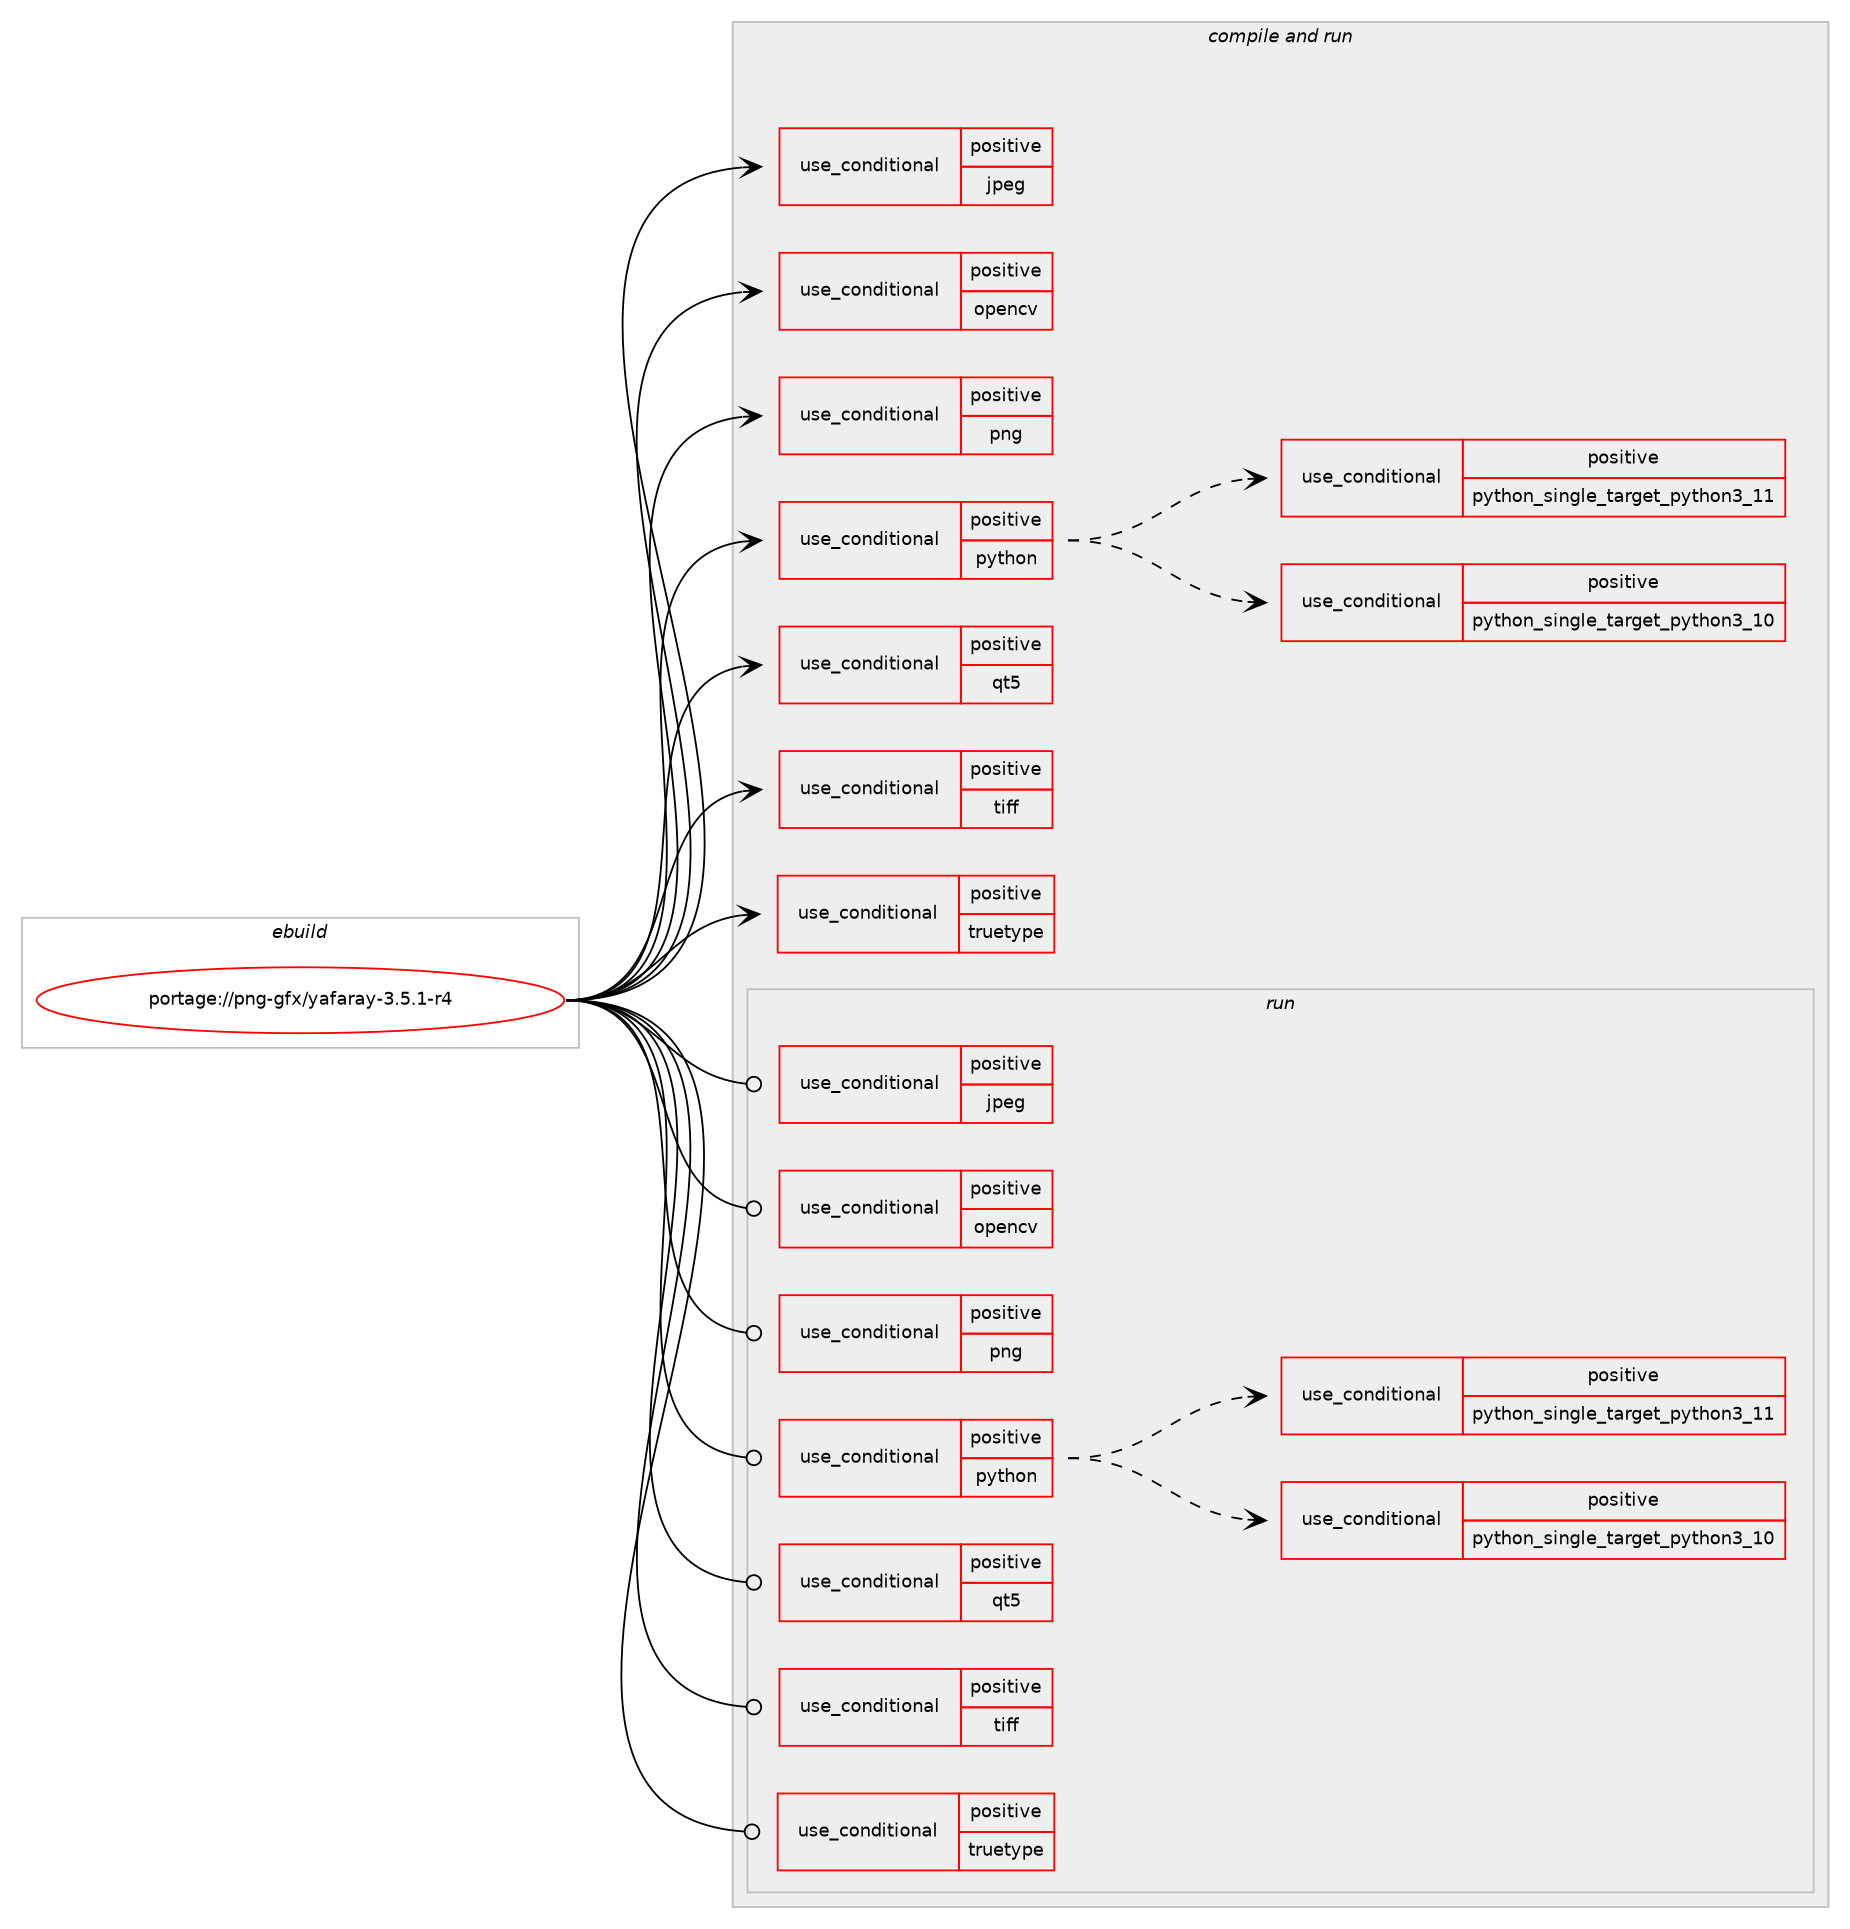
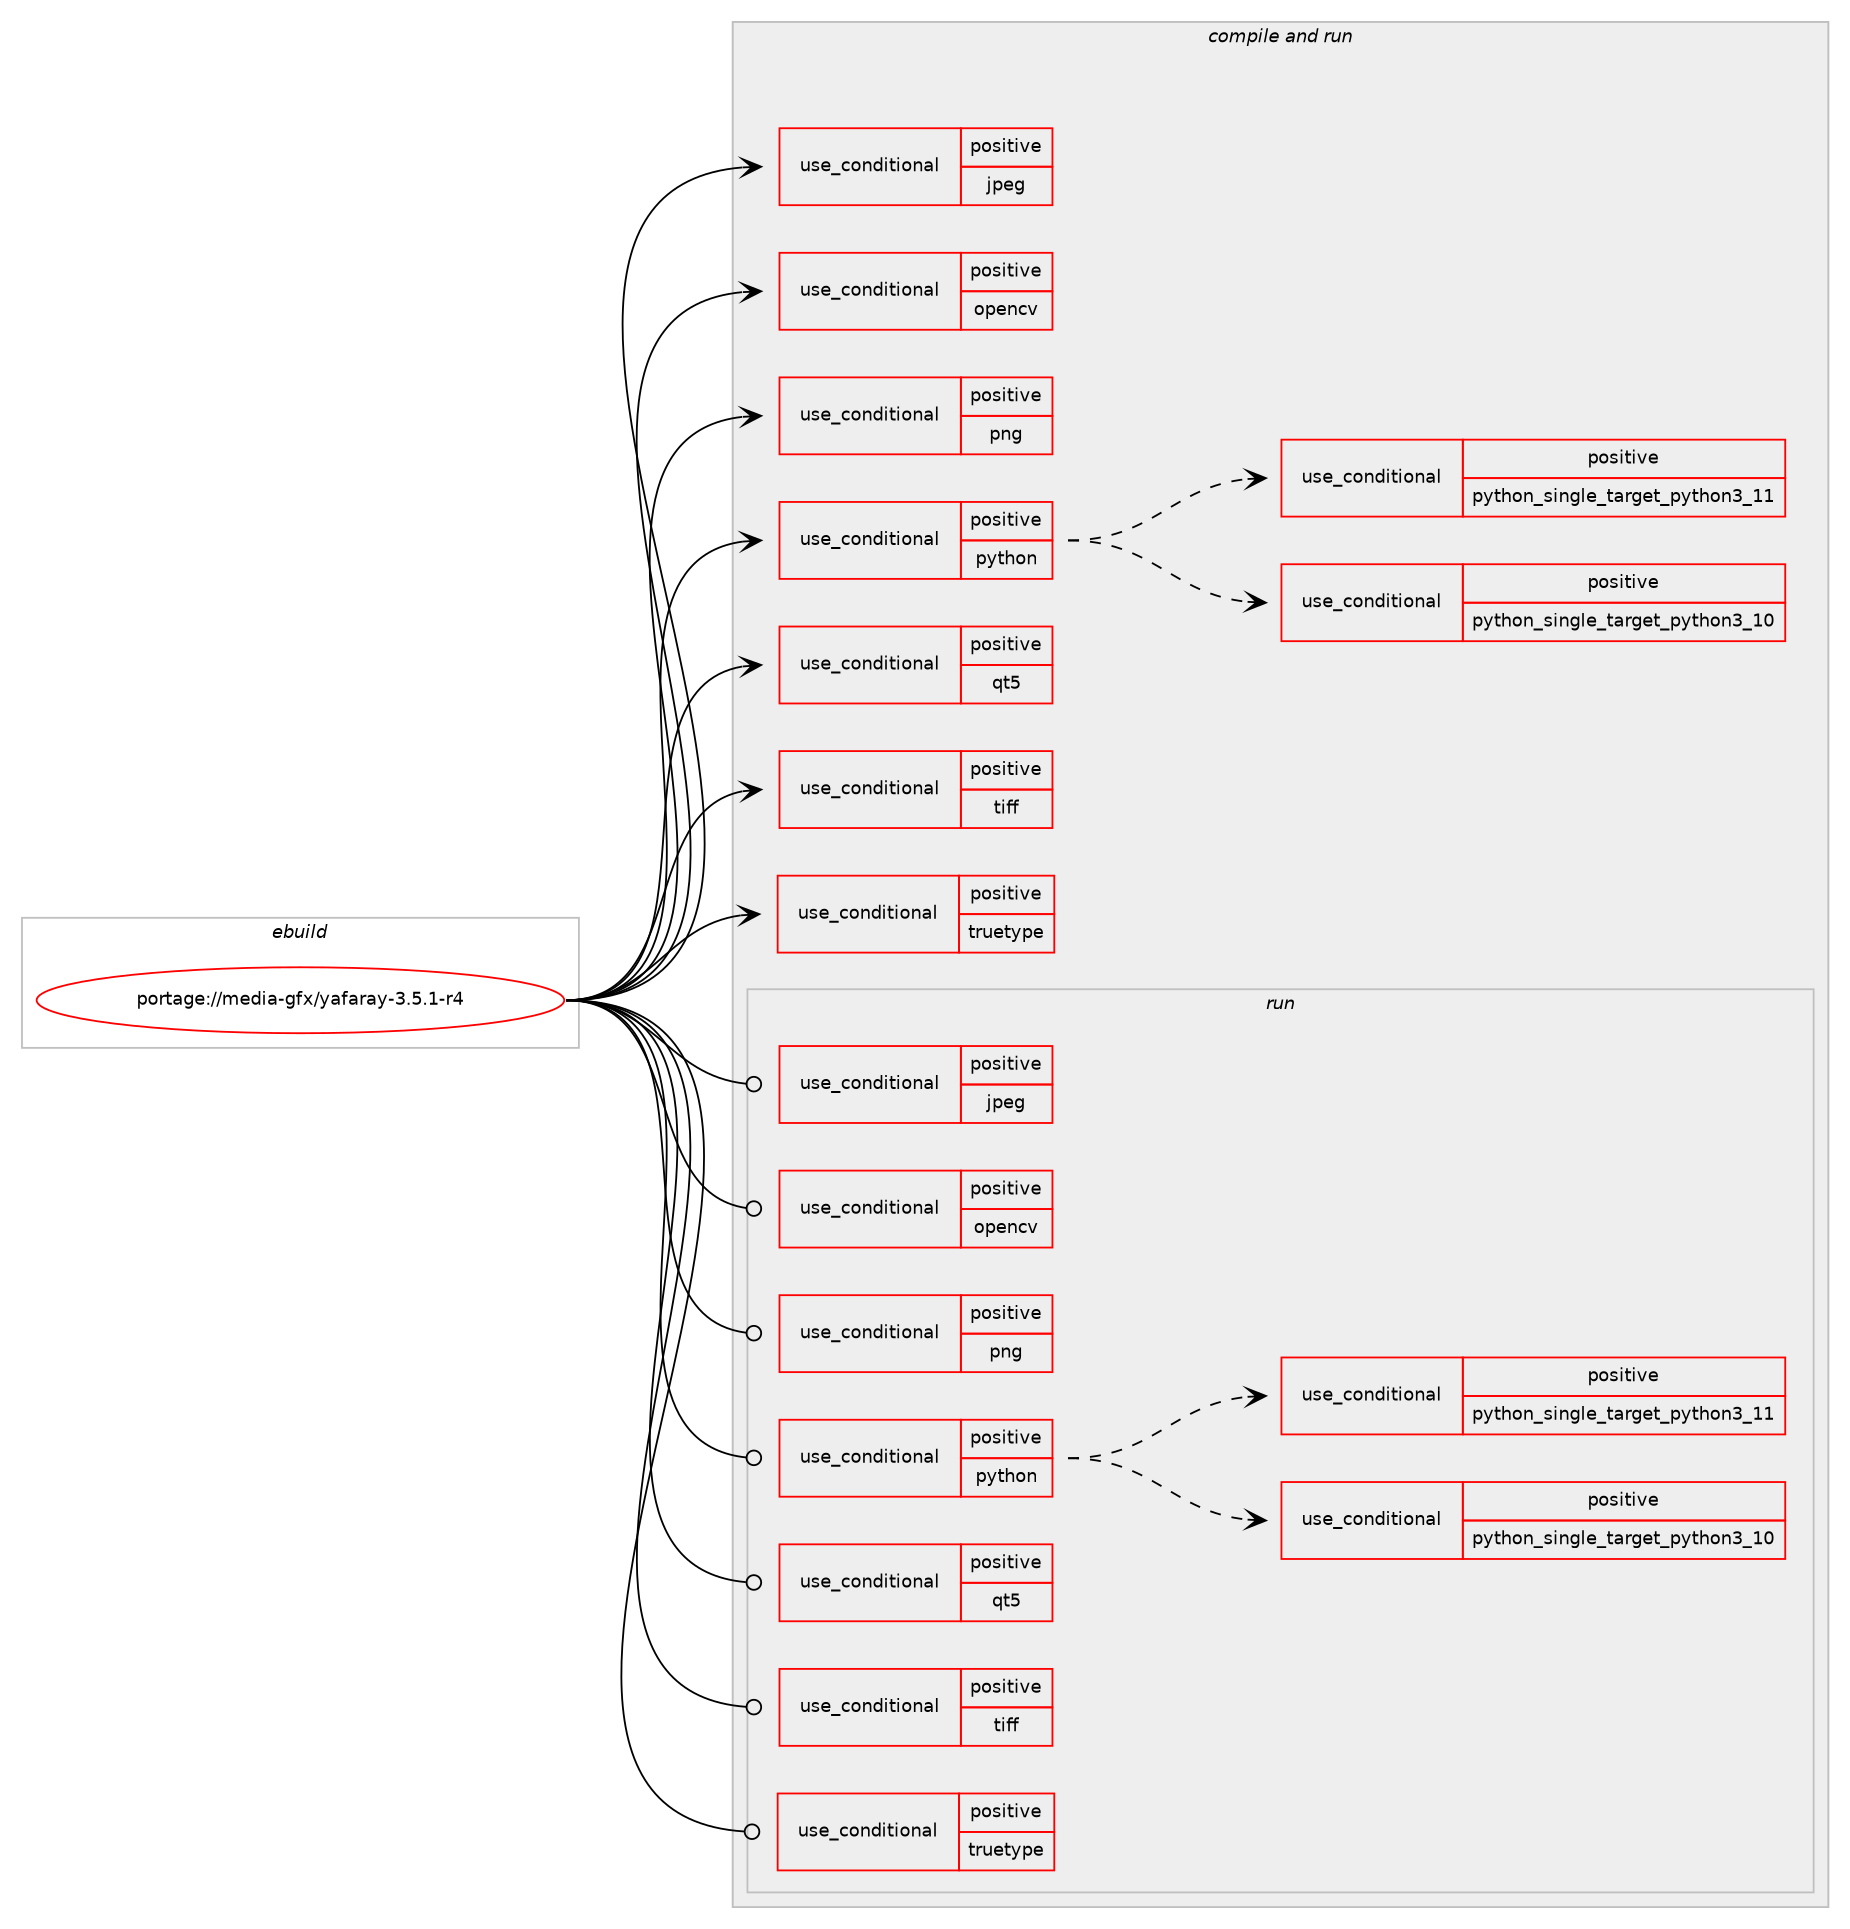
node "portage://png-gfx/yafaray-3.5.1-r4": label "portage://png-gfx/yafaray-3.5.1-r4" -> "portage://media-gfx/yafaray-3.5.1-r4"
